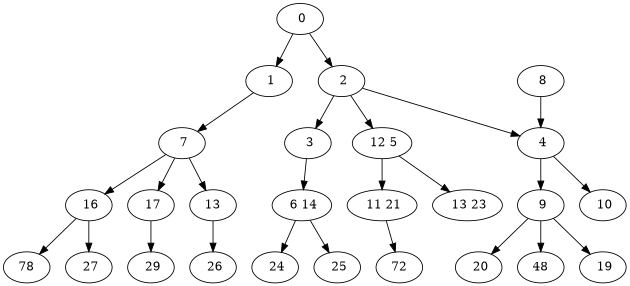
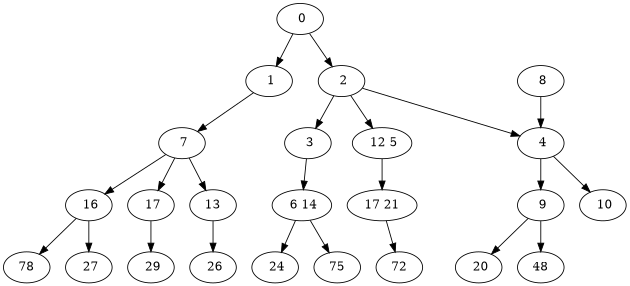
node "11 21": label "11 21" -> "17 21"
node "13 23": removed
node "25": label "25" -> "75"
node "19": removed
